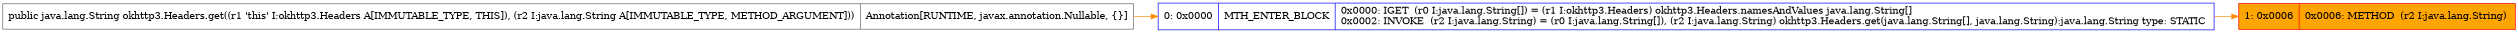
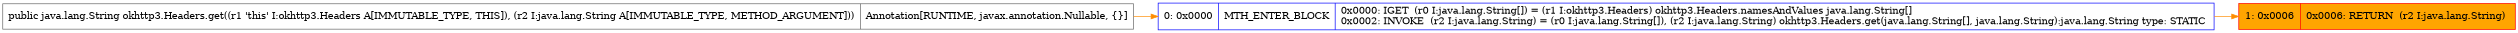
node "1: 0x0006": text "0x0006: METHOD  (r2 I:java.lang.String)" -> "0x0006: RETURN  (r2 I:java.lang.String)"
